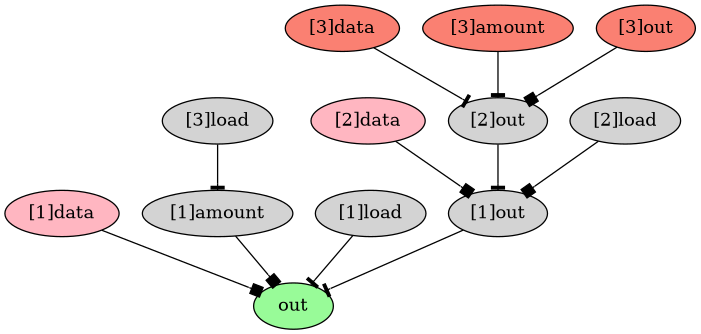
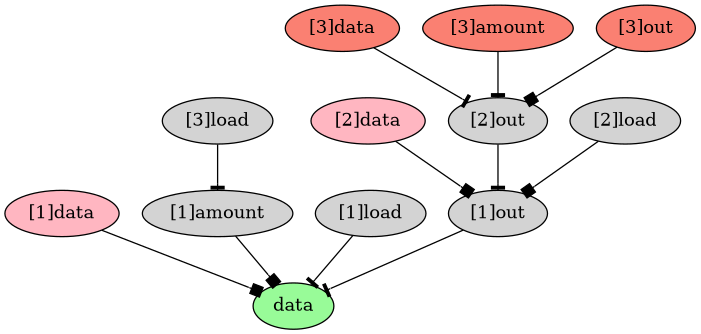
node "out": label "out" -> "data"
